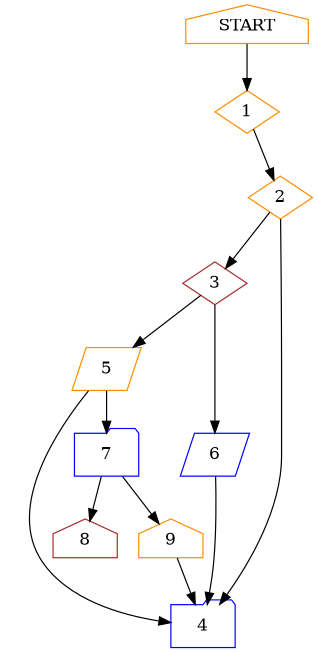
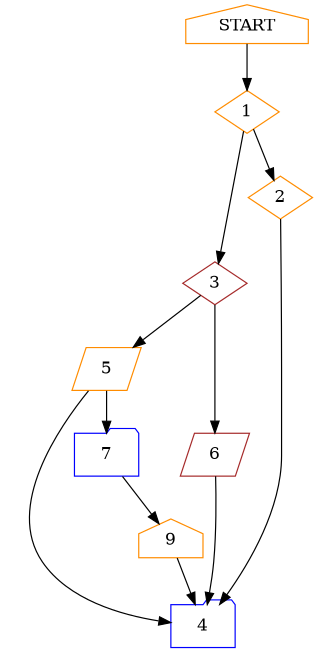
edge "2" -> "3": now "1" -> "3"
node "6": color blue -> brown
node "8": removed
